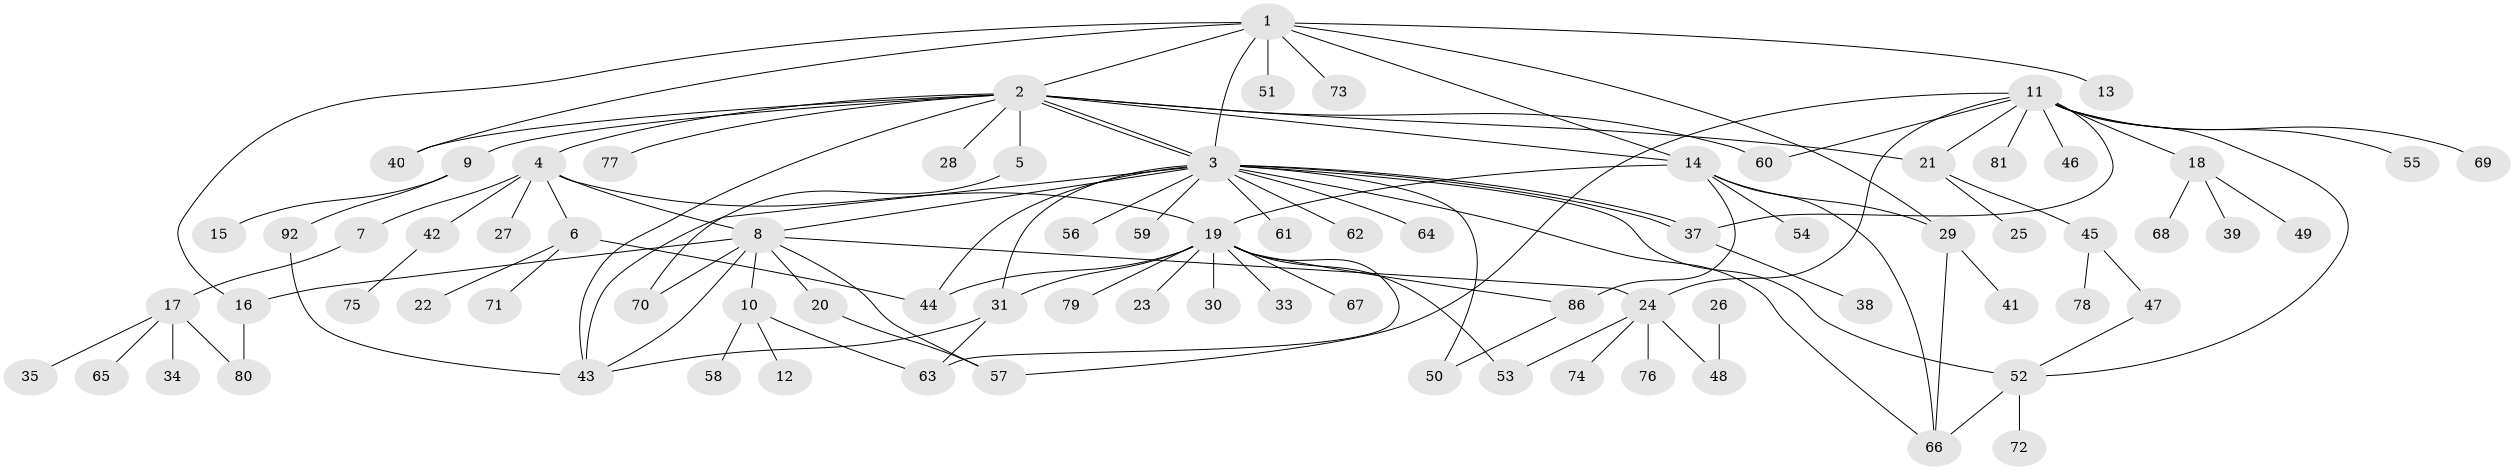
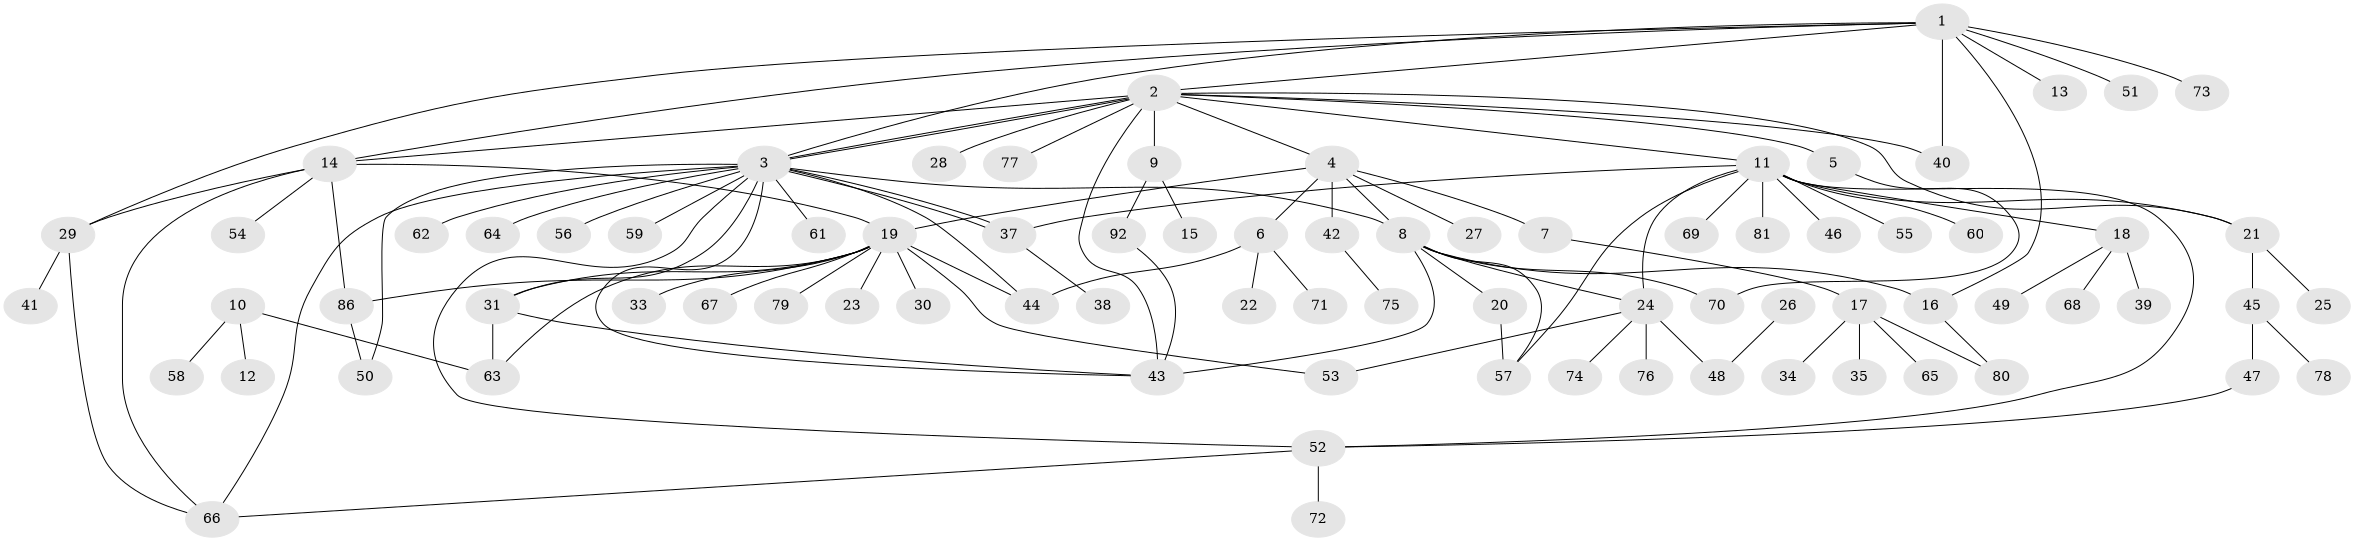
edge "2" -- "60": now "2" -- "11"
edge "8" -- "10": removed
